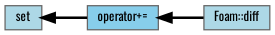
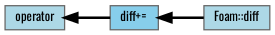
node "set": label "set" -> "operator"
node "operator+=": label "operator+=" -> "diff+="
